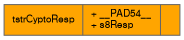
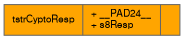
node "tstrCyptoResp": text "+ __PAD54__" -> "+ __PAD24__"
